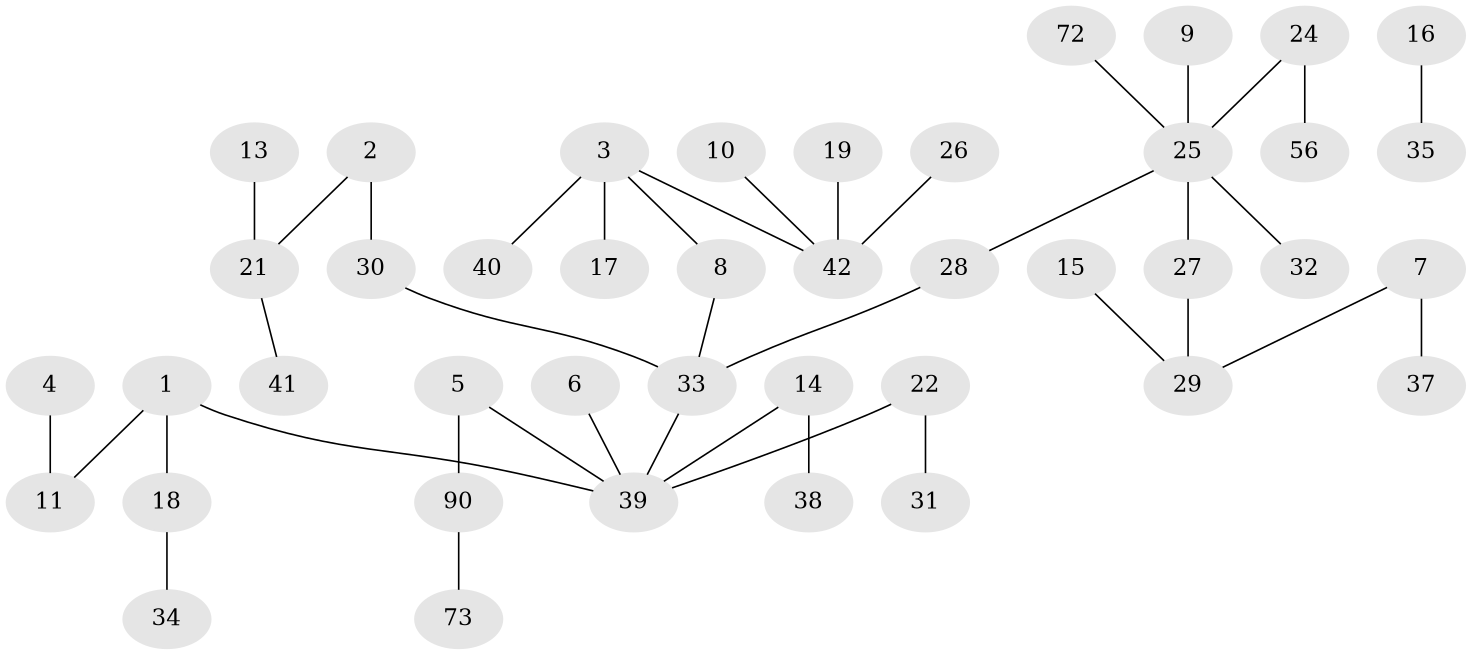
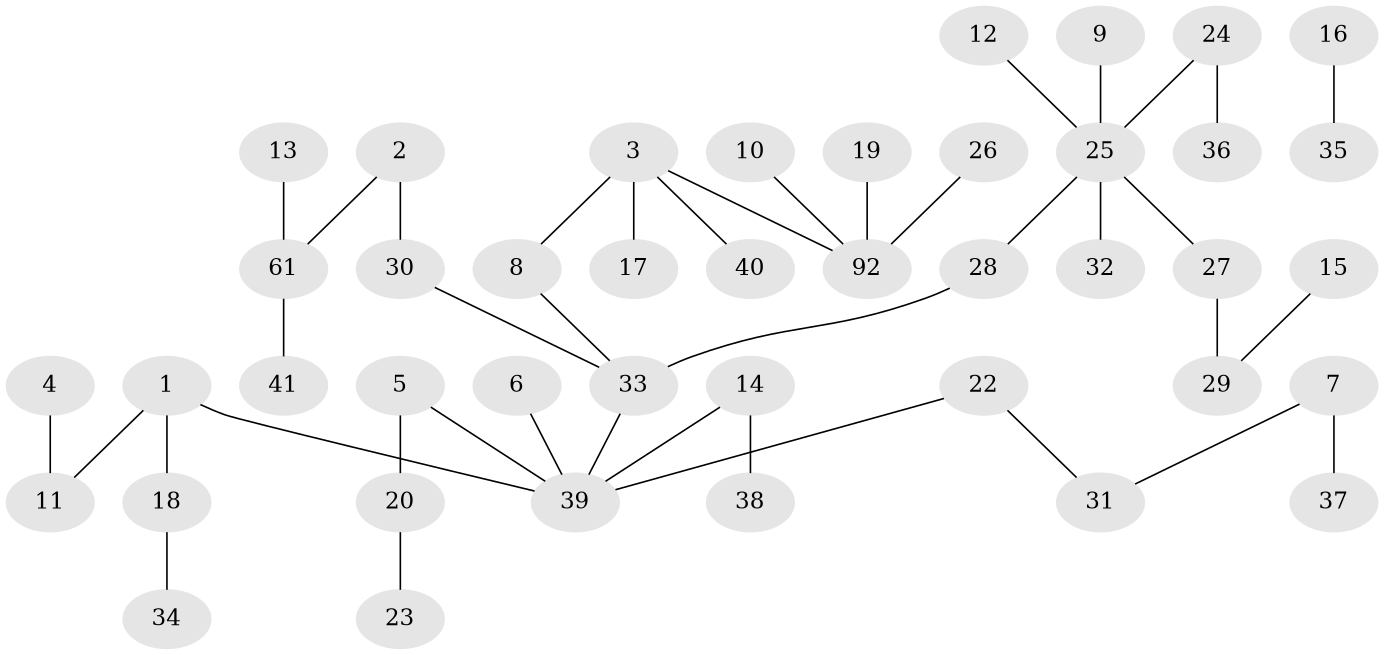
node "72": label "72" -> "12"
node "56": label "56" -> "36"
node "21": label "21" -> "61"
node "42": label "42" -> "92"
edge "7" -- "29": now "7" -- "31"
node "90": label "90" -> "20"
node "73": label "73" -> "23"
